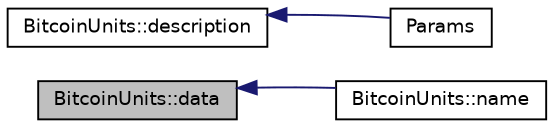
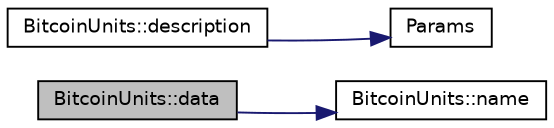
edge "Params" -> "BitcoinUnits::description": reversed
edge "BitcoinUnits::name" -> "BitcoinUnits::data": reversed
